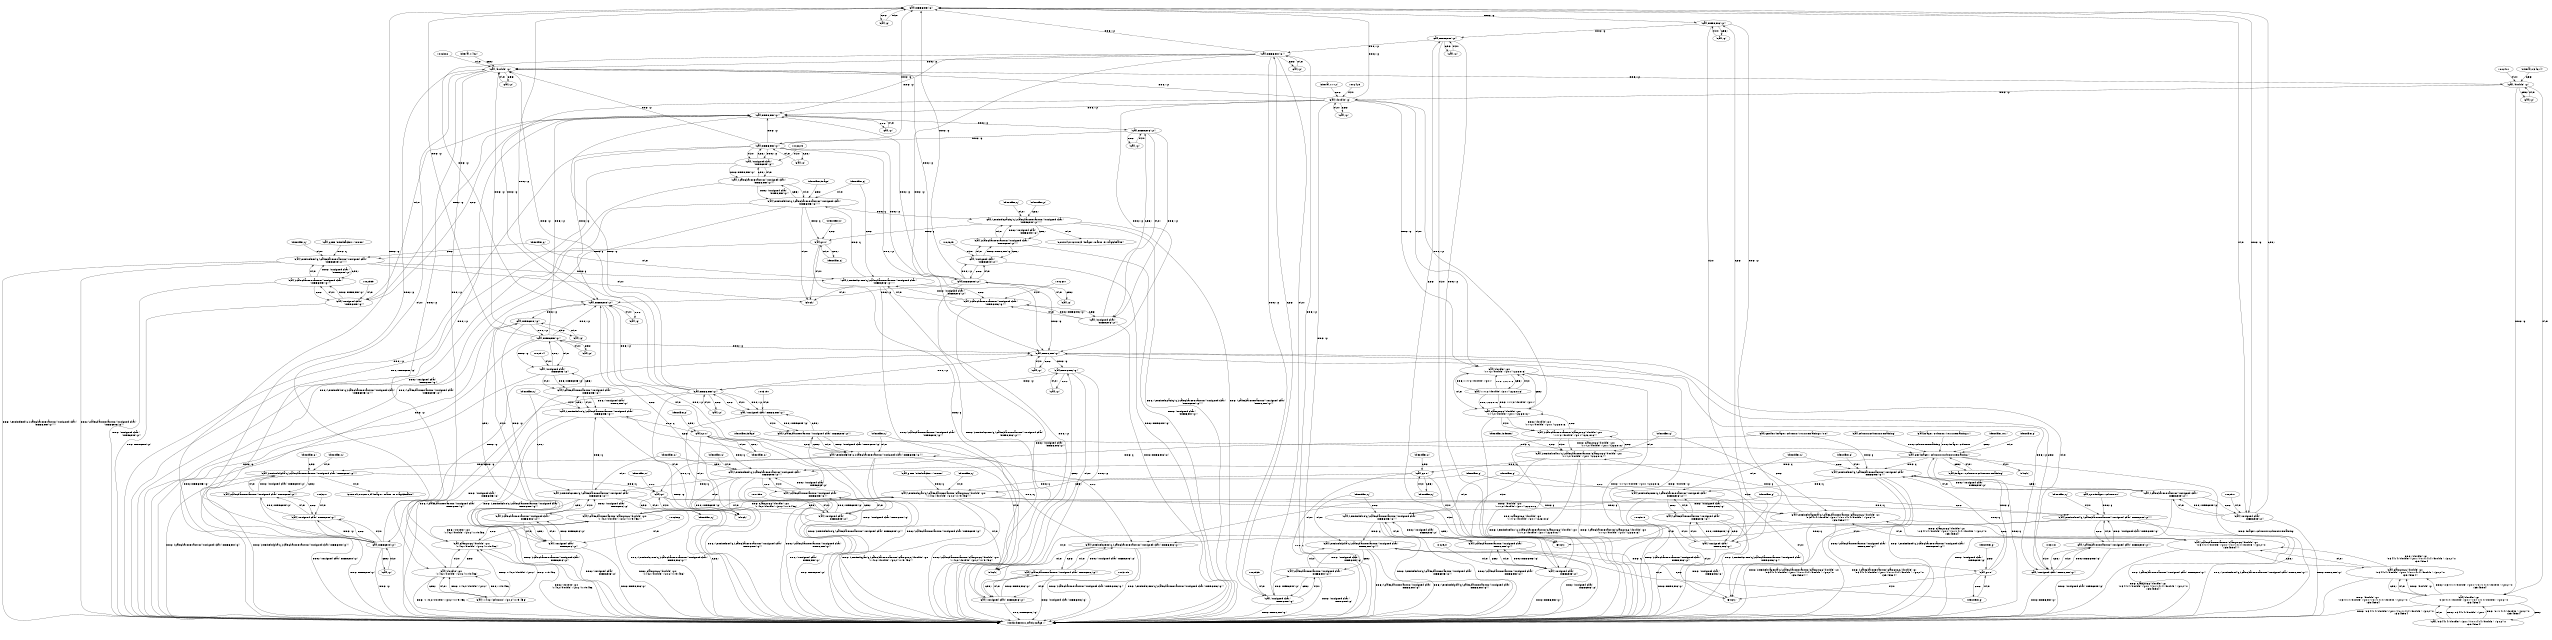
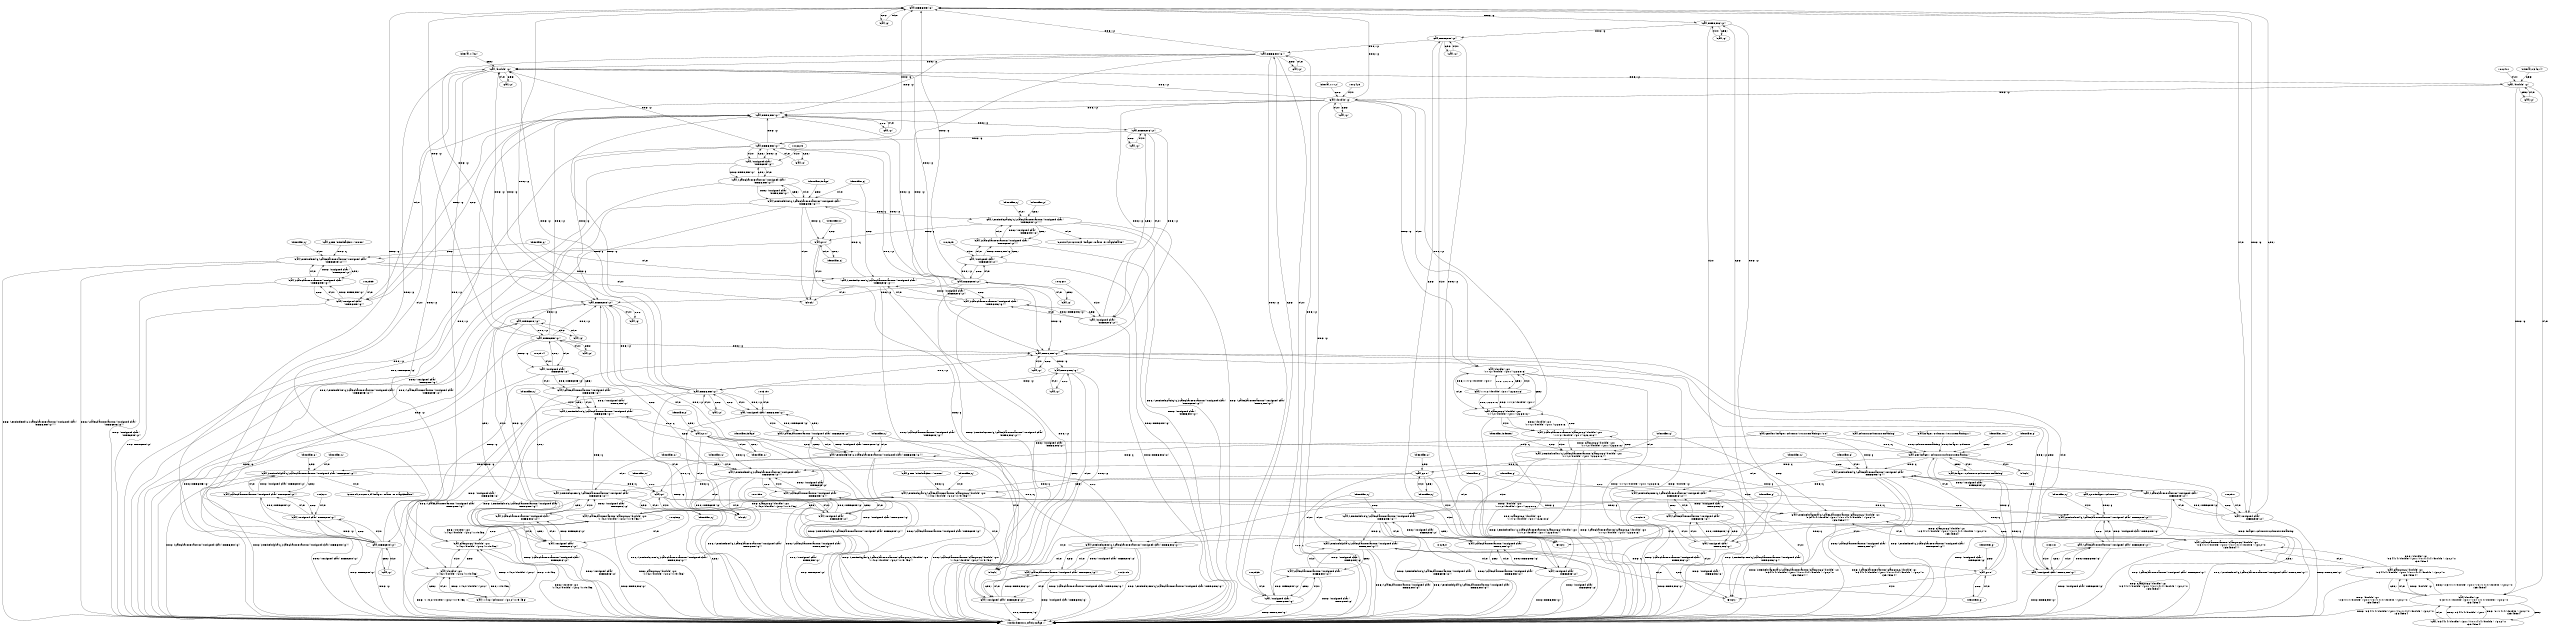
node "1002382": removed
edge "1002607" -> "(Call,ScaleCharToQuantum((unsigned char) (TIFFGetG(*p))))": now "1002607" -> "(Call,(unsigned char) (TIFFGetG(*p)))"
edge "(Call,q=tile+(image->columns*(rows_remaining-1)+x))" -> "(Call,q-=(image->columns+columns_remaining))": added, label "DDG: q"
